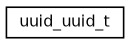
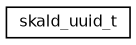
node "uuid_uuid_t": label "uuid_uuid_t" -> "skald_uuid_t"
